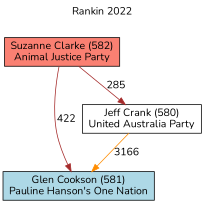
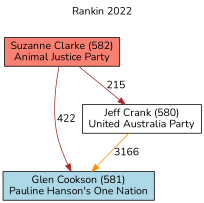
edge "Suzanne Clarke (582) Animal Justice Party" -> "Jeff Crank (580) United Australia Party": label "285" -> "215"
